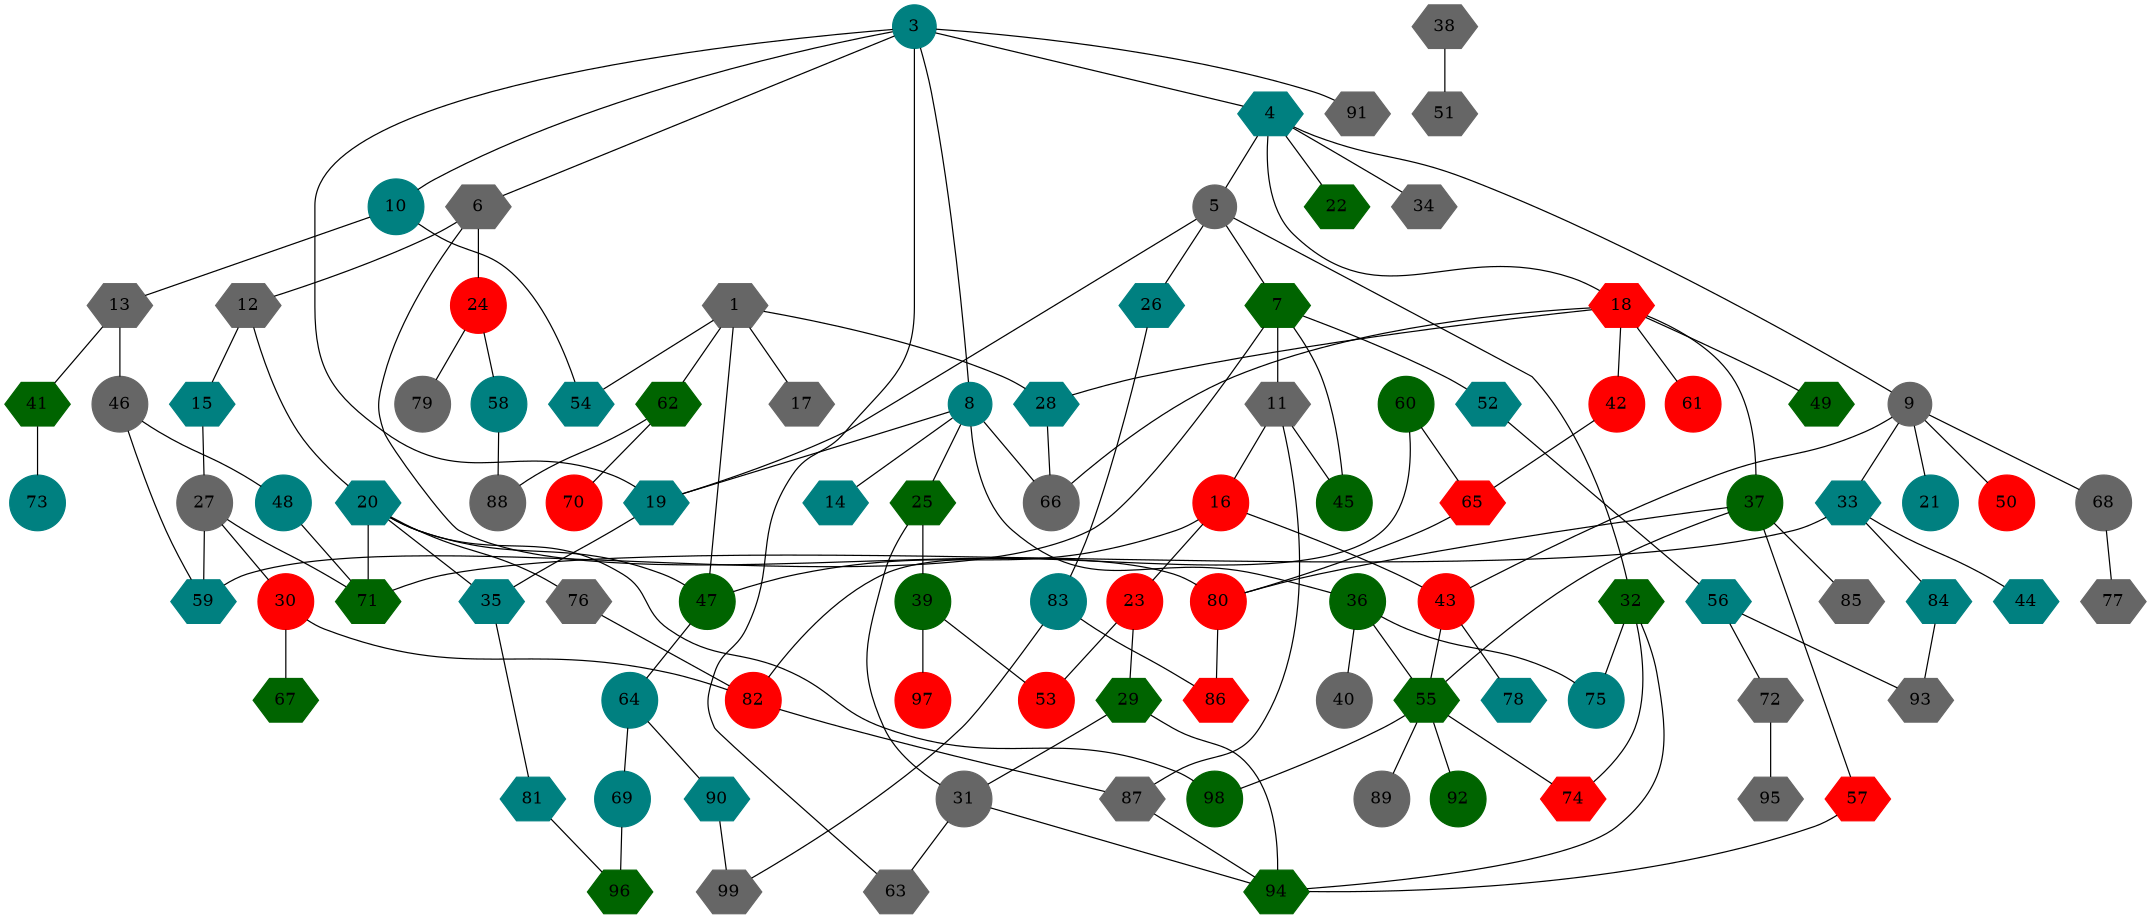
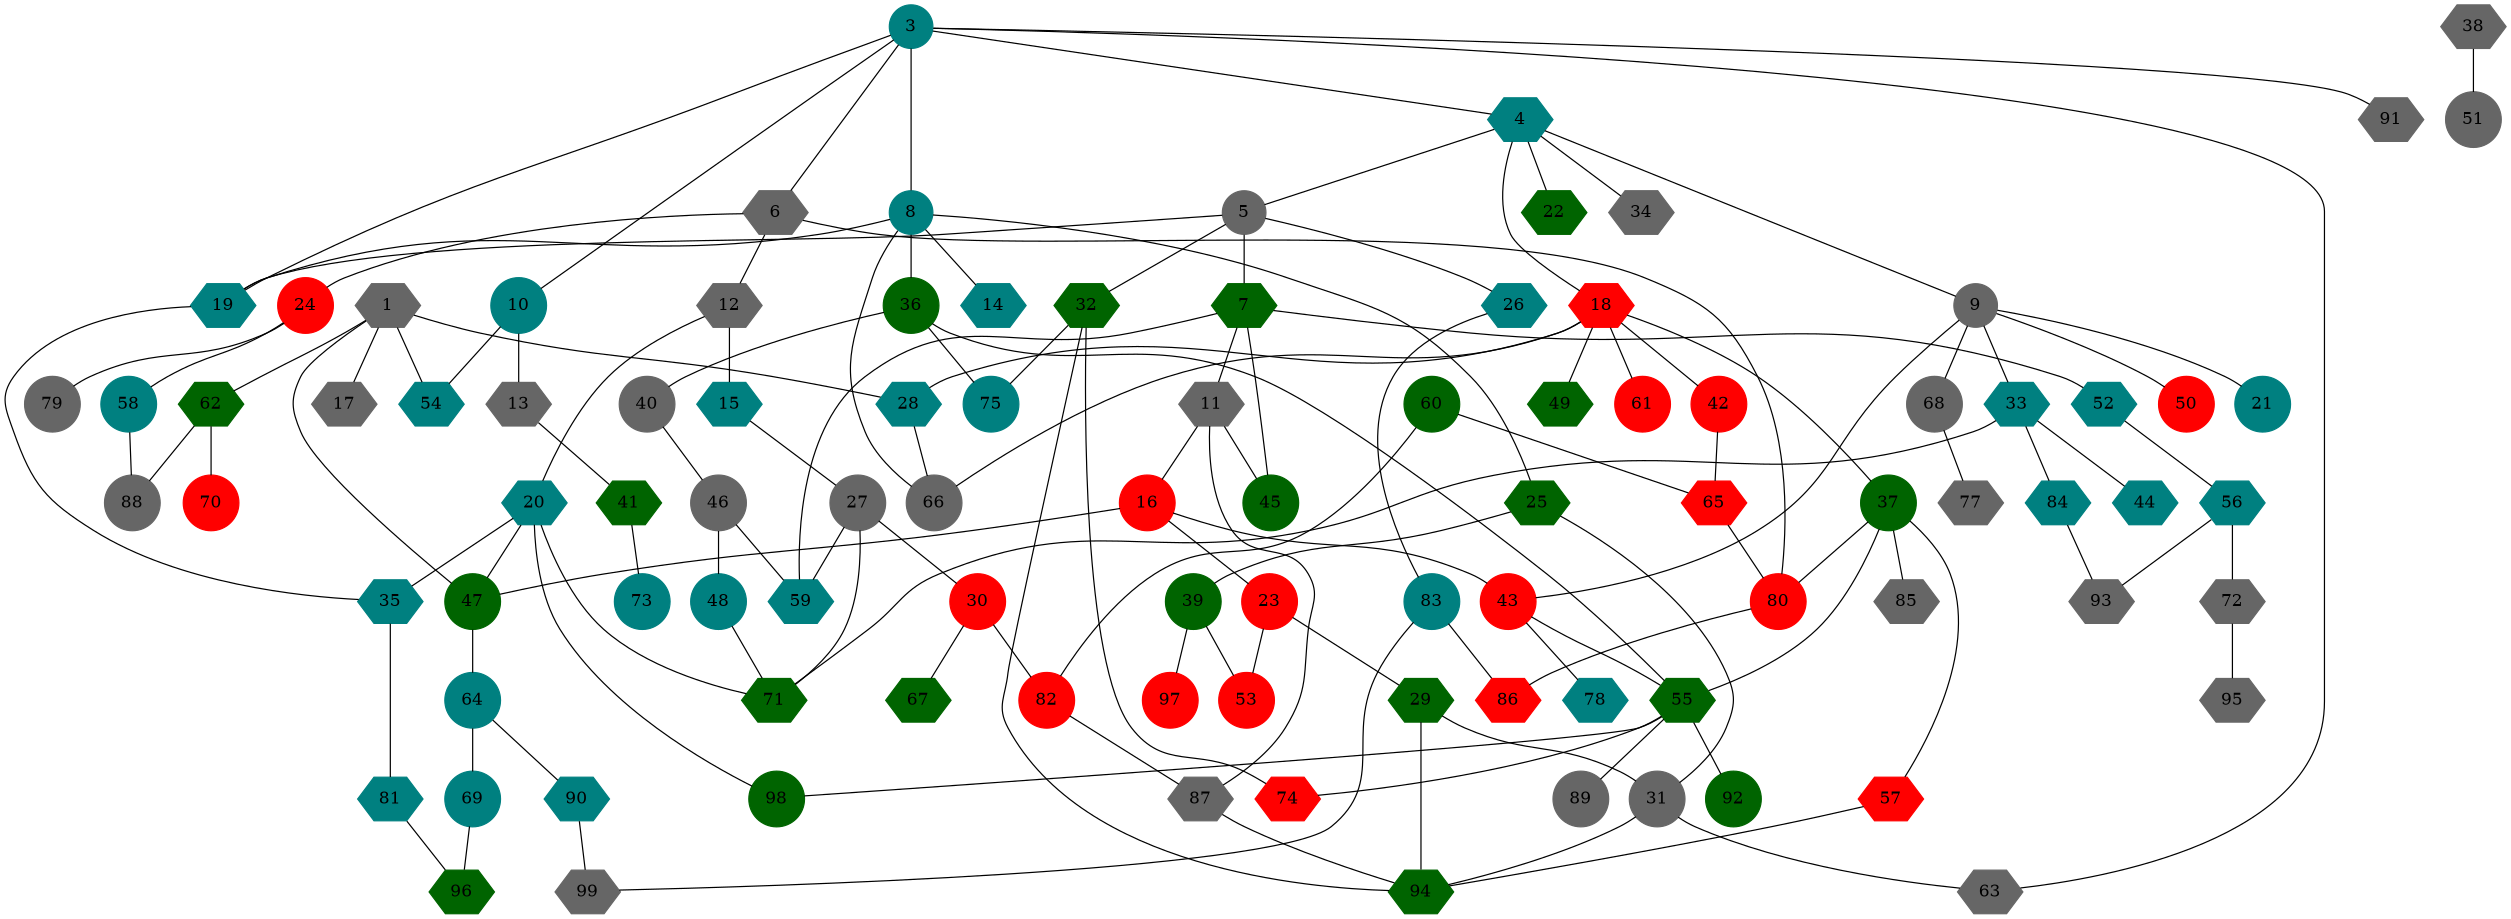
node "51": shape hexagon -> circle
edge "13" -- "46": now "40" -- "46"
node "76": removed
